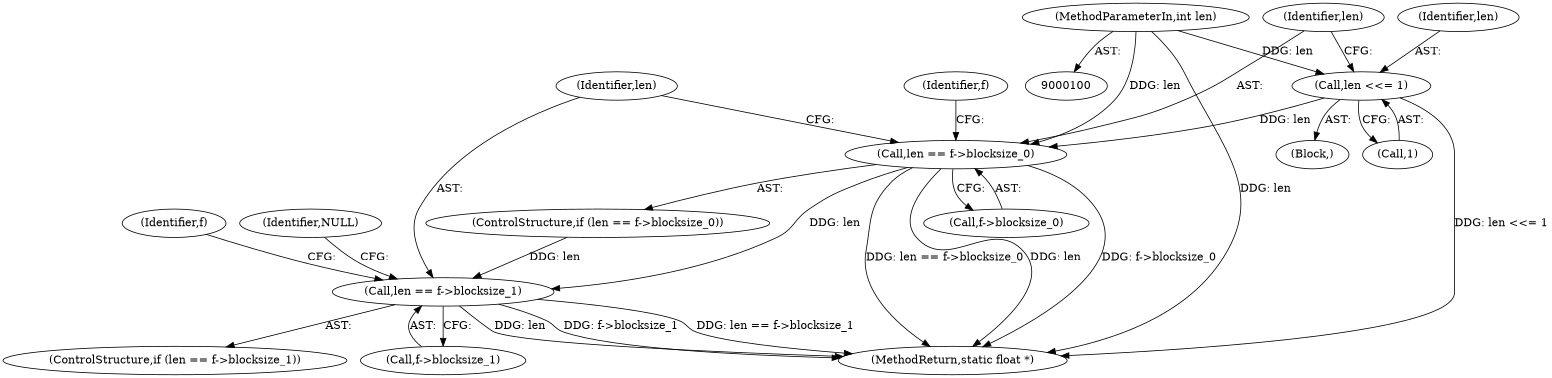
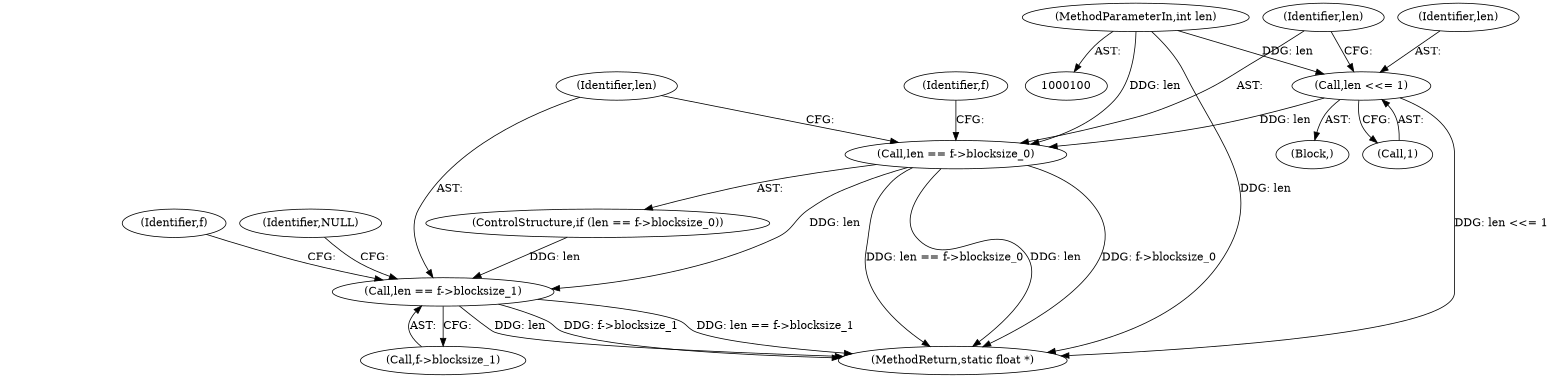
node "9000100": label "9000100" -> "1000100"
node "(Call,f->blocksize_0)": removed
node "(ControlStructure,if (len == f->blocksize_1))": removed
